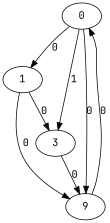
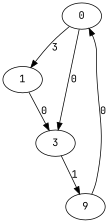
edge "0" -> "1": label "0" -> "3"
edge "0" -> "3": label "1" -> "0"
edge "0" -> "9": removed, label "0"
edge "1" -> "9": removed, label "0"
edge "3" -> "9": label "0" -> "1"
